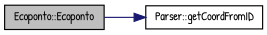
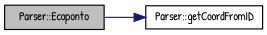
node "Ecoponto::Ecoponto": label "Ecoponto::Ecoponto" -> "Parser::Ecoponto"
